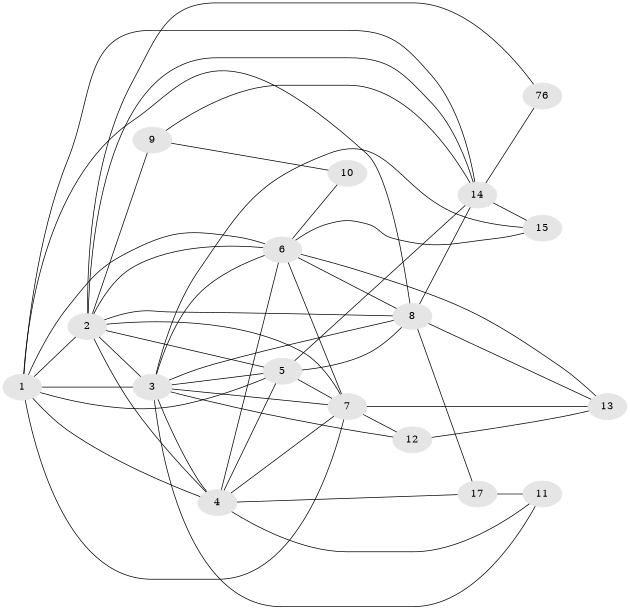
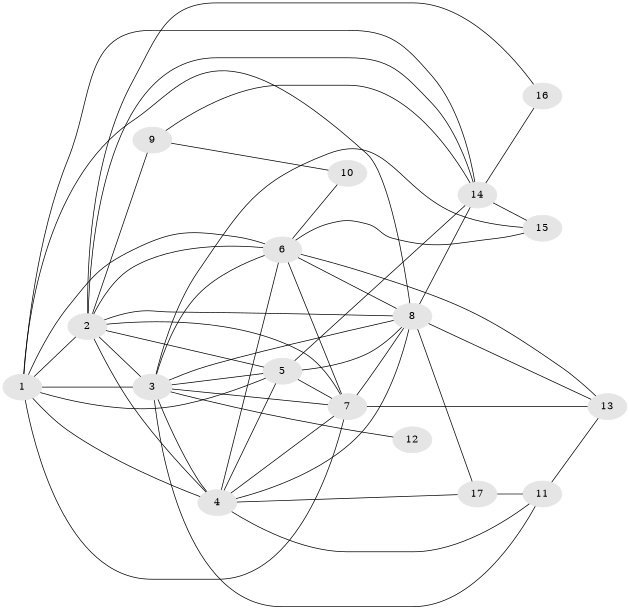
node "76": label "76" -> "16"
edge "7" -- "12": now "7" -- "8"
edge "13" -- "12": now "13" -- "11"
edge "8" -- "4": added
